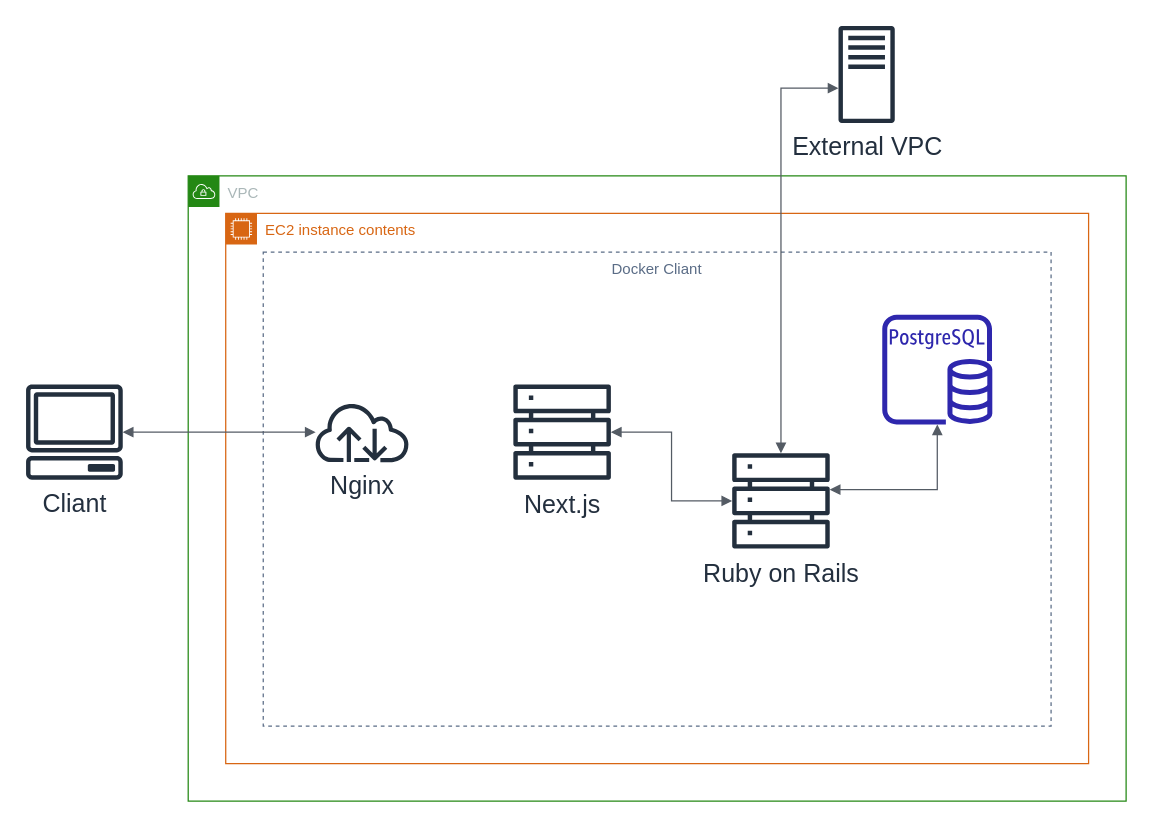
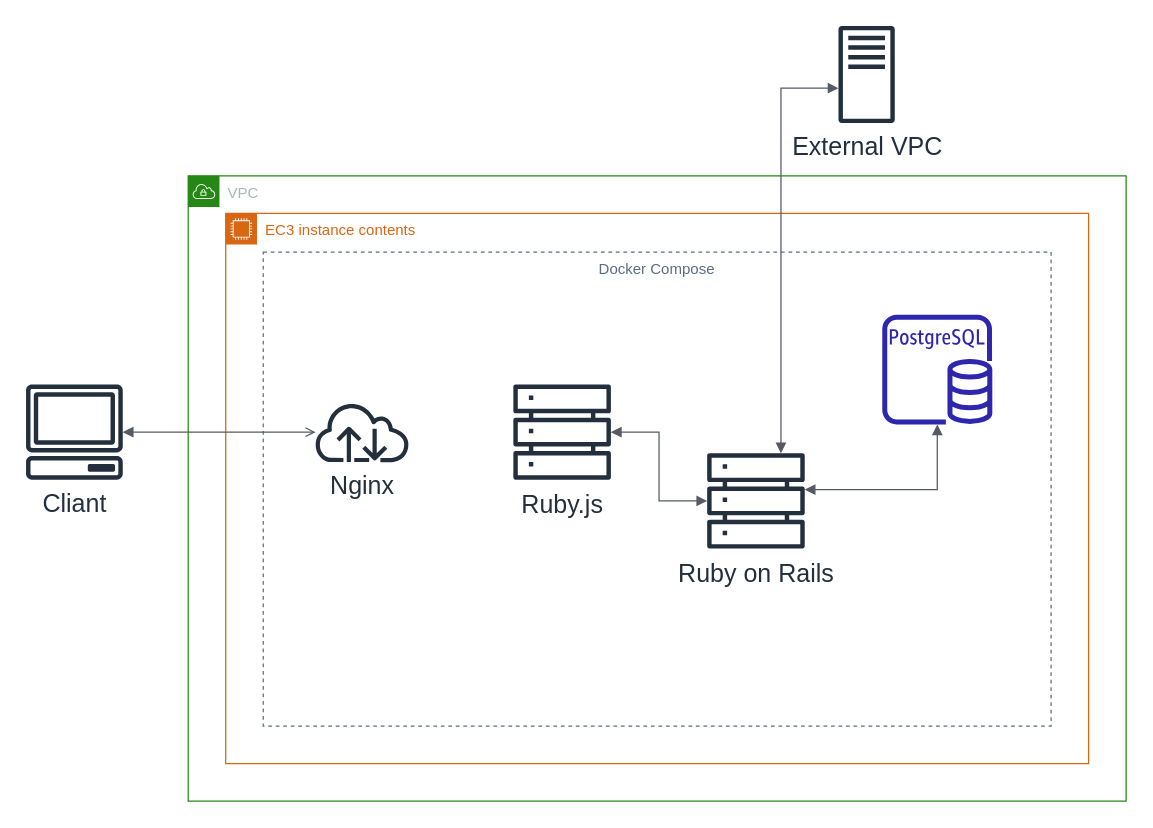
node "EC2 instance contents": label "EC2 instance contents" -> "EC3 instance contents"
node "Docker Cliant": label "Docker Cliant" -> "Docker Compose"
edge "Cliant" -- "Nginx": arrowhead block -> open
node "Ruby on Rails": moved (781, 501) -> (756, 501)
node "Next.js": label "Next.js" -> "Ruby.js"
